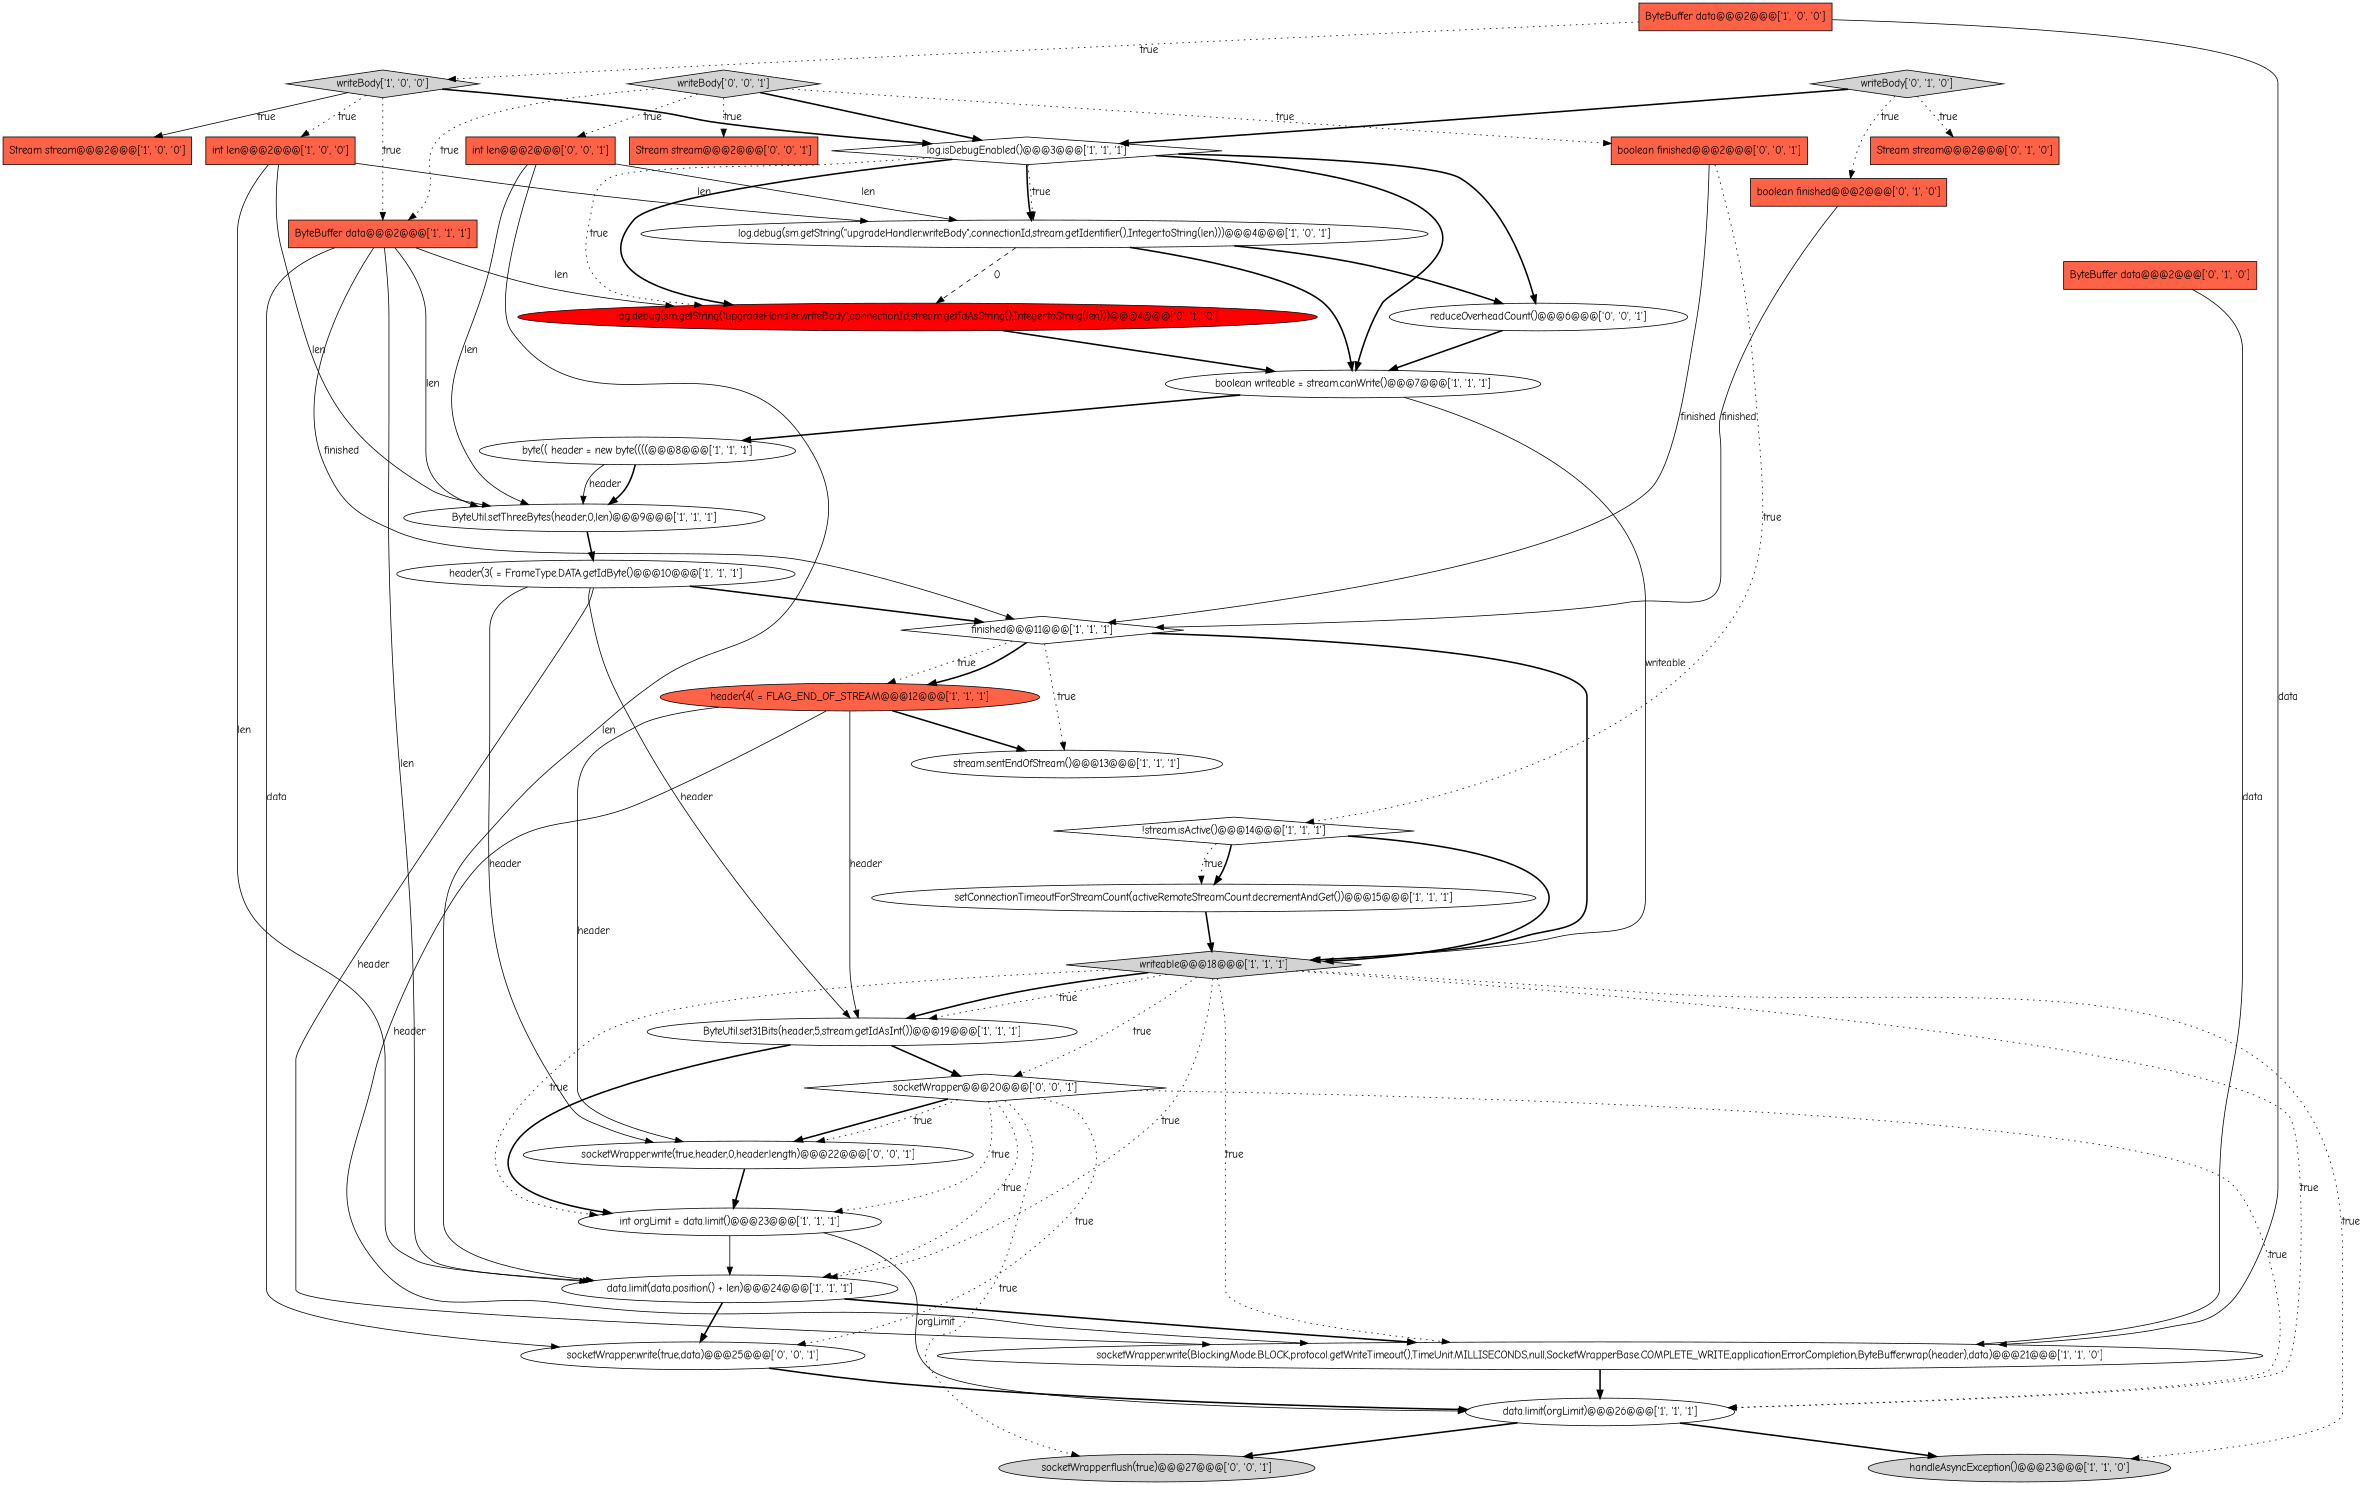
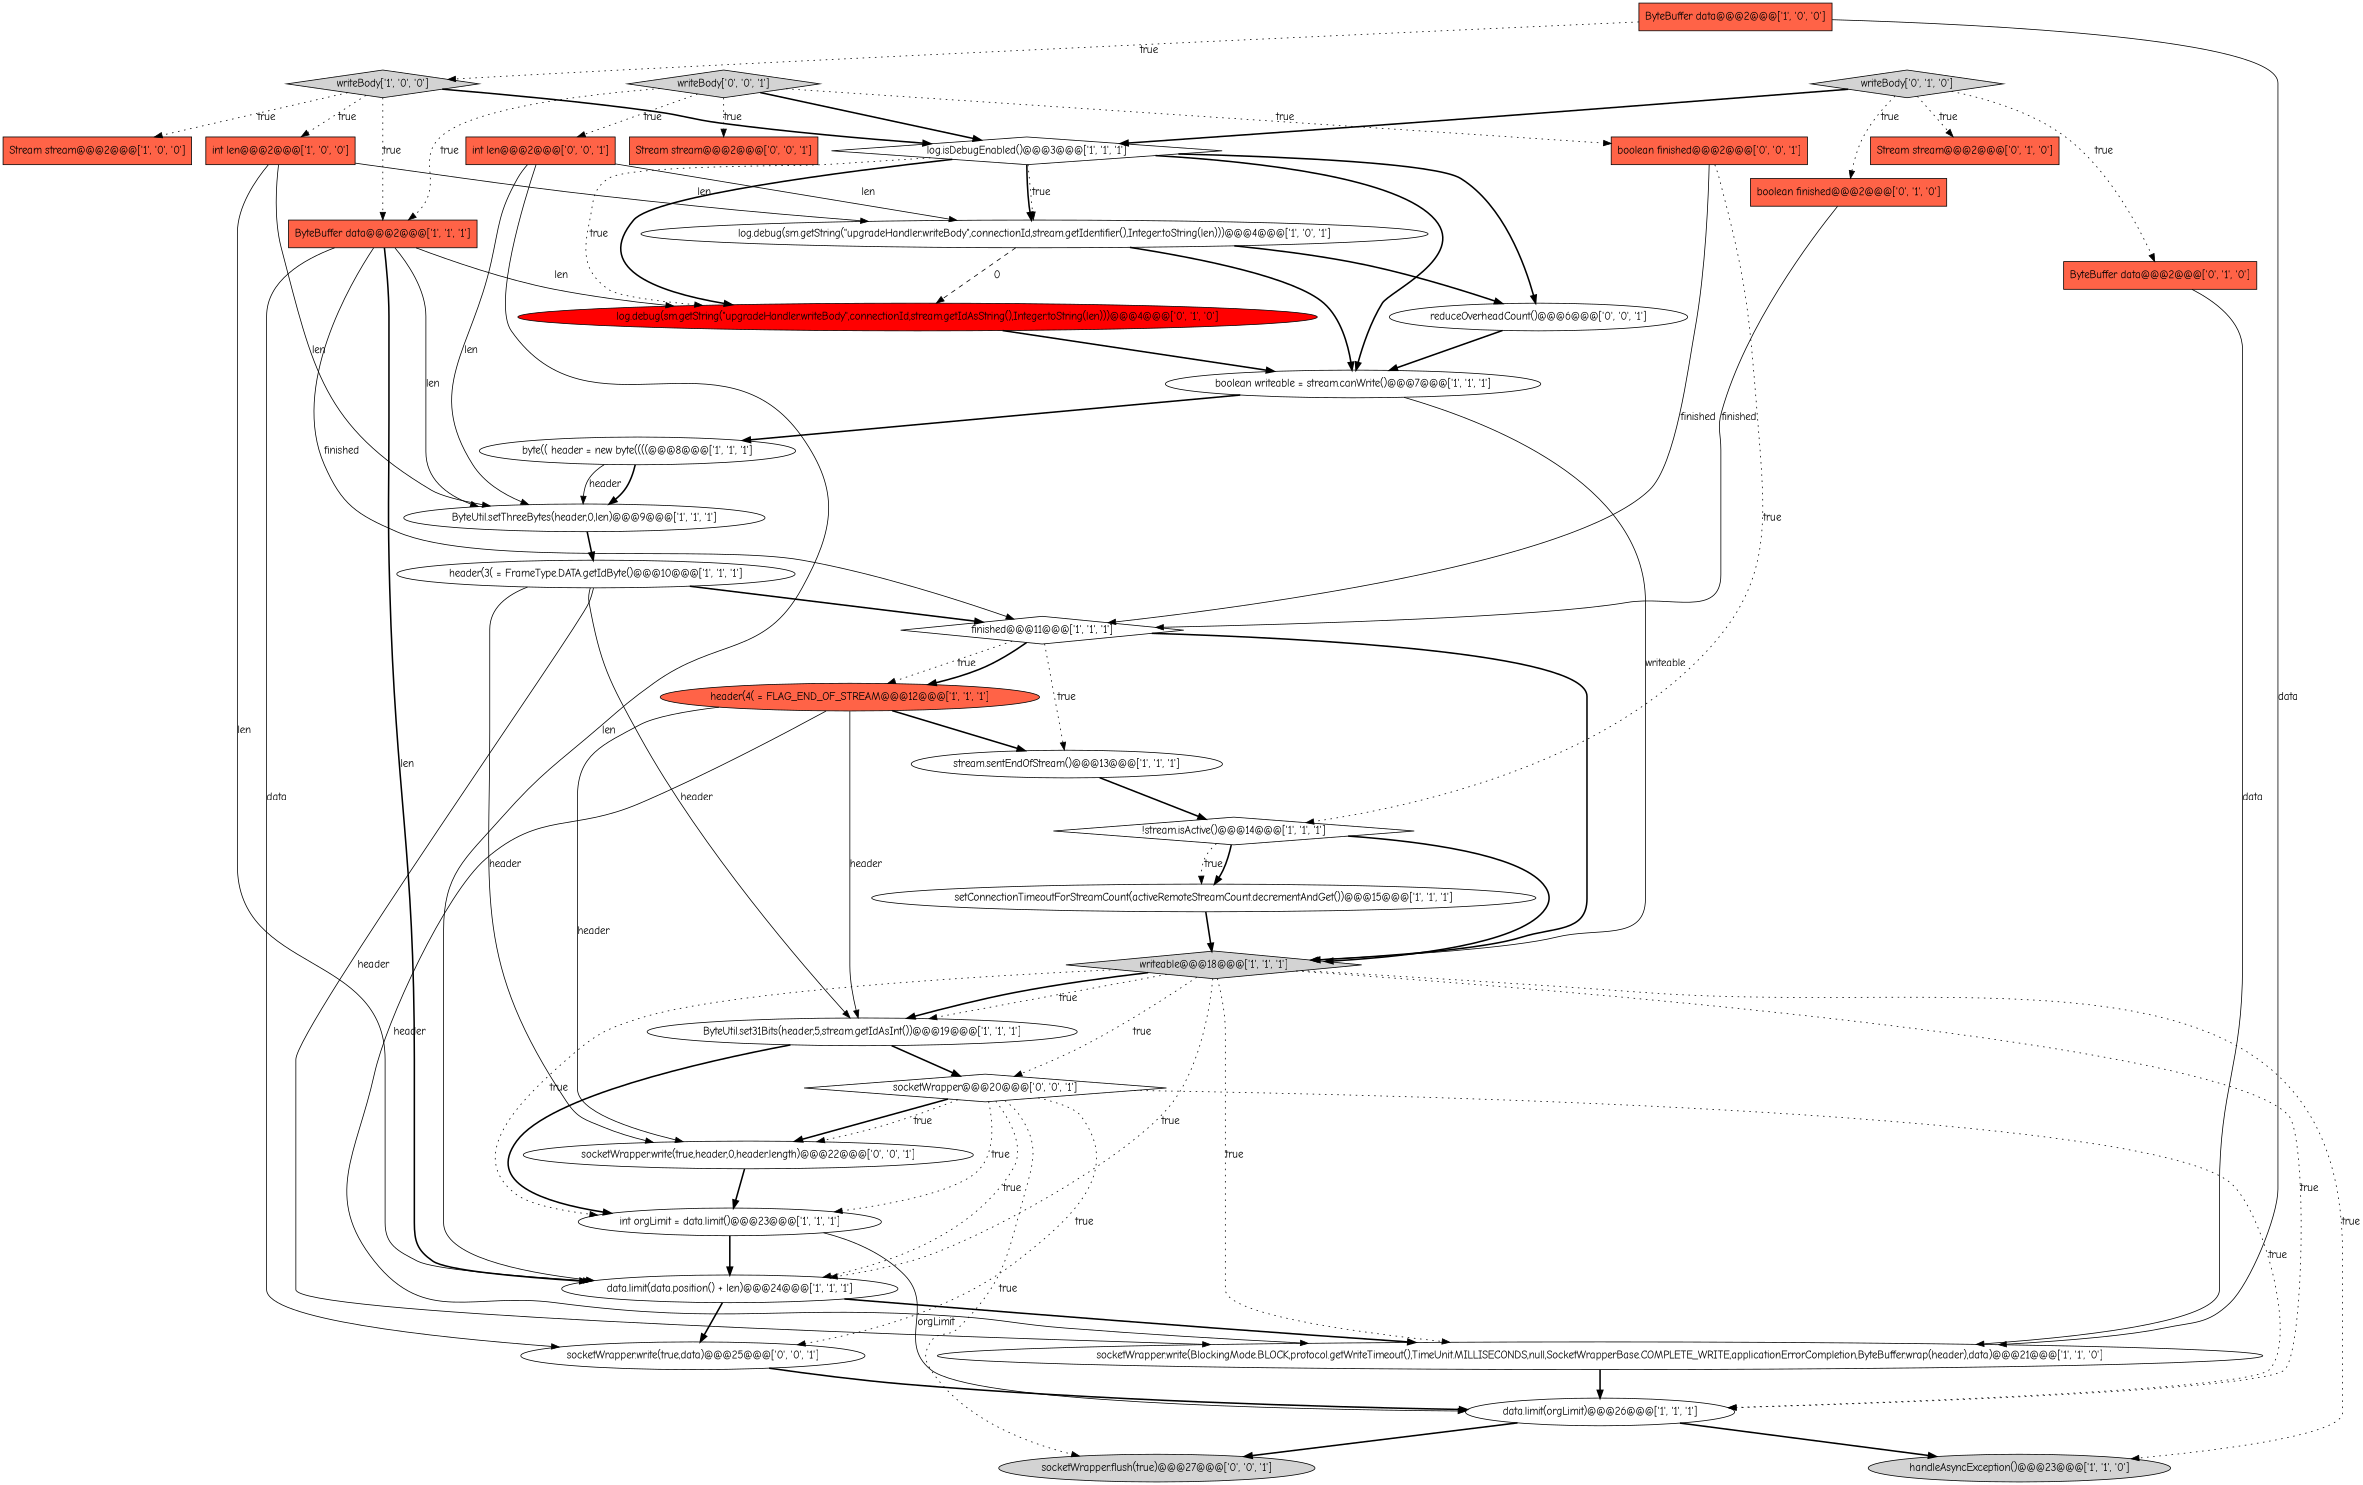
edge "writeBody['1', '0', '0']" -> "Stream stream@@@2@@@['1', '0', '0']": style solid -> dotted
edge "writeBody['0', '1', '0']" -> "ByteBuffer data@@@2@@@['0', '1', '0']": added, label "true"
edge "stream.sentEndOfStream()@@@13@@@['1', '1', '1']" -> "!stream.isActive()@@@14@@@['1', '1', '1']": added
edge "ByteBuffer data@@@2@@@['1', '1', '1']" -> "data.limit(data.position() + len)@@@24@@@['1', '1', '1']": style solid -> bold
edge "int orgLimit = data.limit()@@@23@@@['1', '1', '1']" -> "data.limit(data.position() + len)@@@24@@@['1', '1', '1']": style solid -> bold
